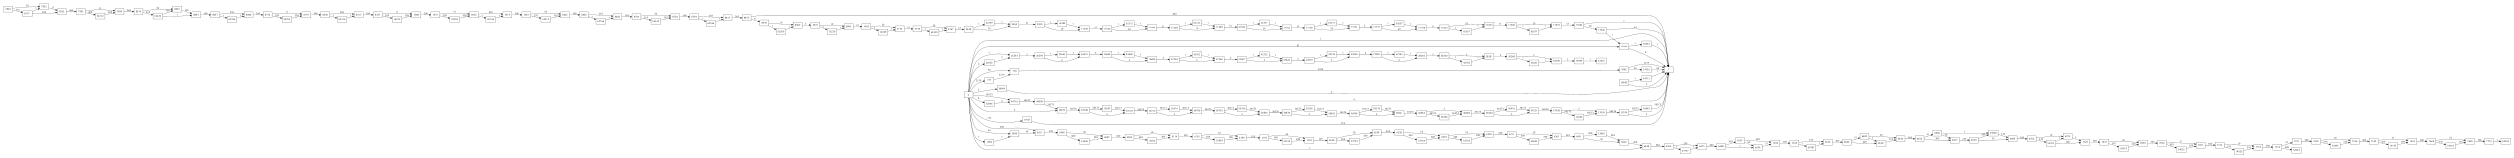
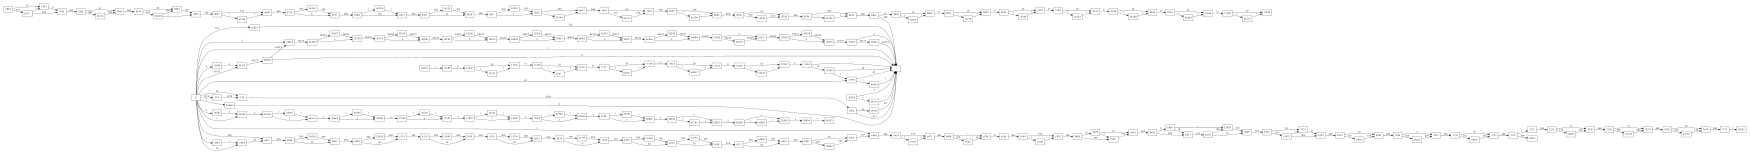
node "11568": removed
edge "6507" -> "6546": removed, label "309"
